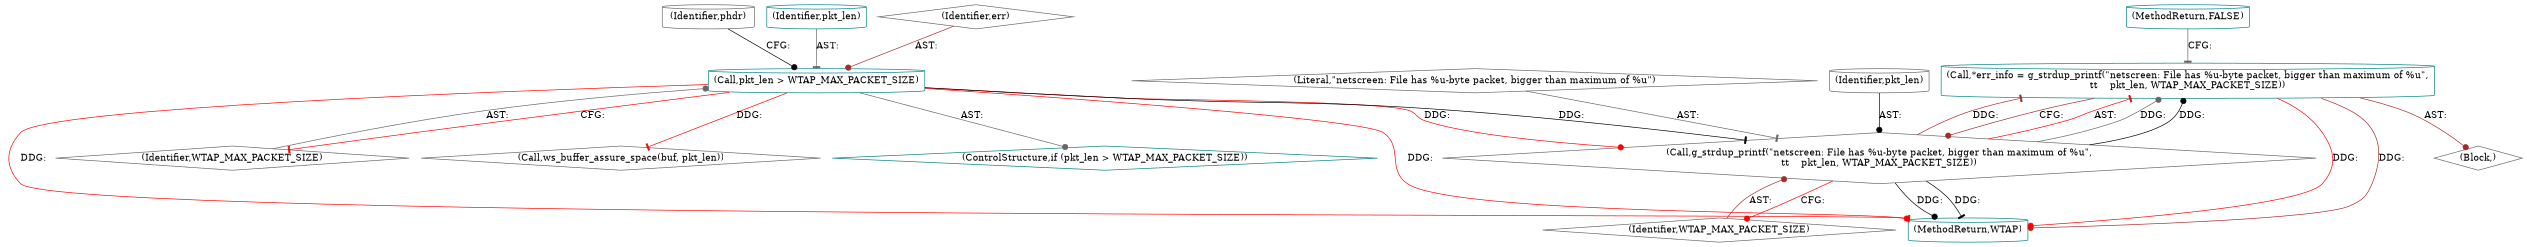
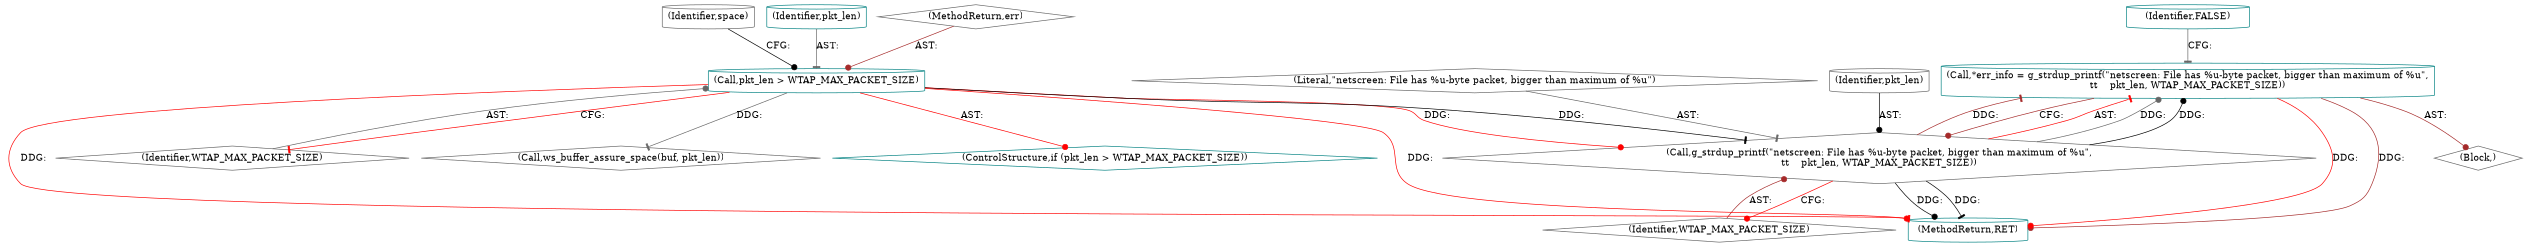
node "(Identifier,phdr)": label "(Identifier,phdr)" -> "(Identifier,space)"
node "(Identifier,err)": label "(Identifier,err)" -> "(MethodReturn,err)"
node "(MethodReturn,FALSE)": label "(MethodReturn,FALSE)" -> "(Identifier,FALSE)"
edge "(Call,pkt_len > WTAP_MAX_PACKET_SIZE)" -> "(Call,ws_buffer_assure_space(buf, pkt_len))": color red -> gray40
edge "(Call,pkt_len > WTAP_MAX_PACKET_SIZE)" -> "(ControlStructure,if (pkt_len > WTAP_MAX_PACKET_SIZE))": color gray40 -> red
node "(MethodReturn,WTAP)": label "(MethodReturn,WTAP)" -> "(MethodReturn,RET)"
